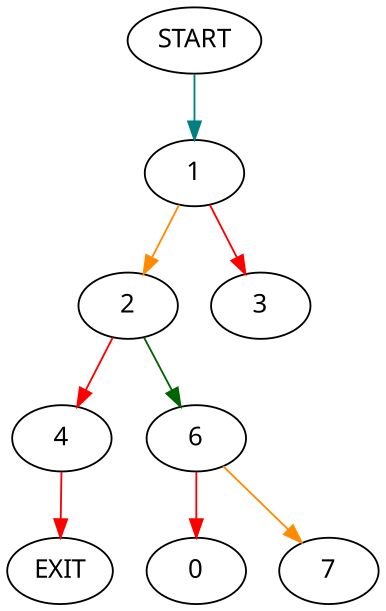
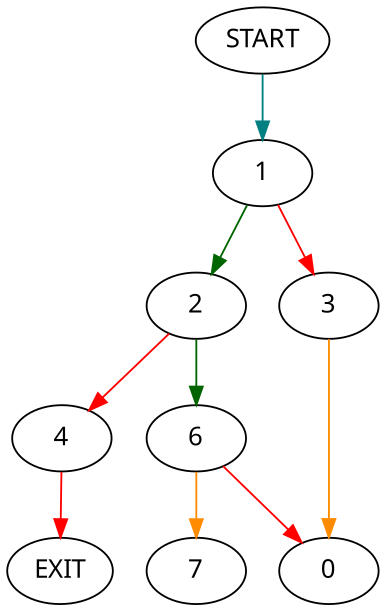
edge "1" -> "2": color darkorange -> darkgreen
edge "3" -> "0": added
